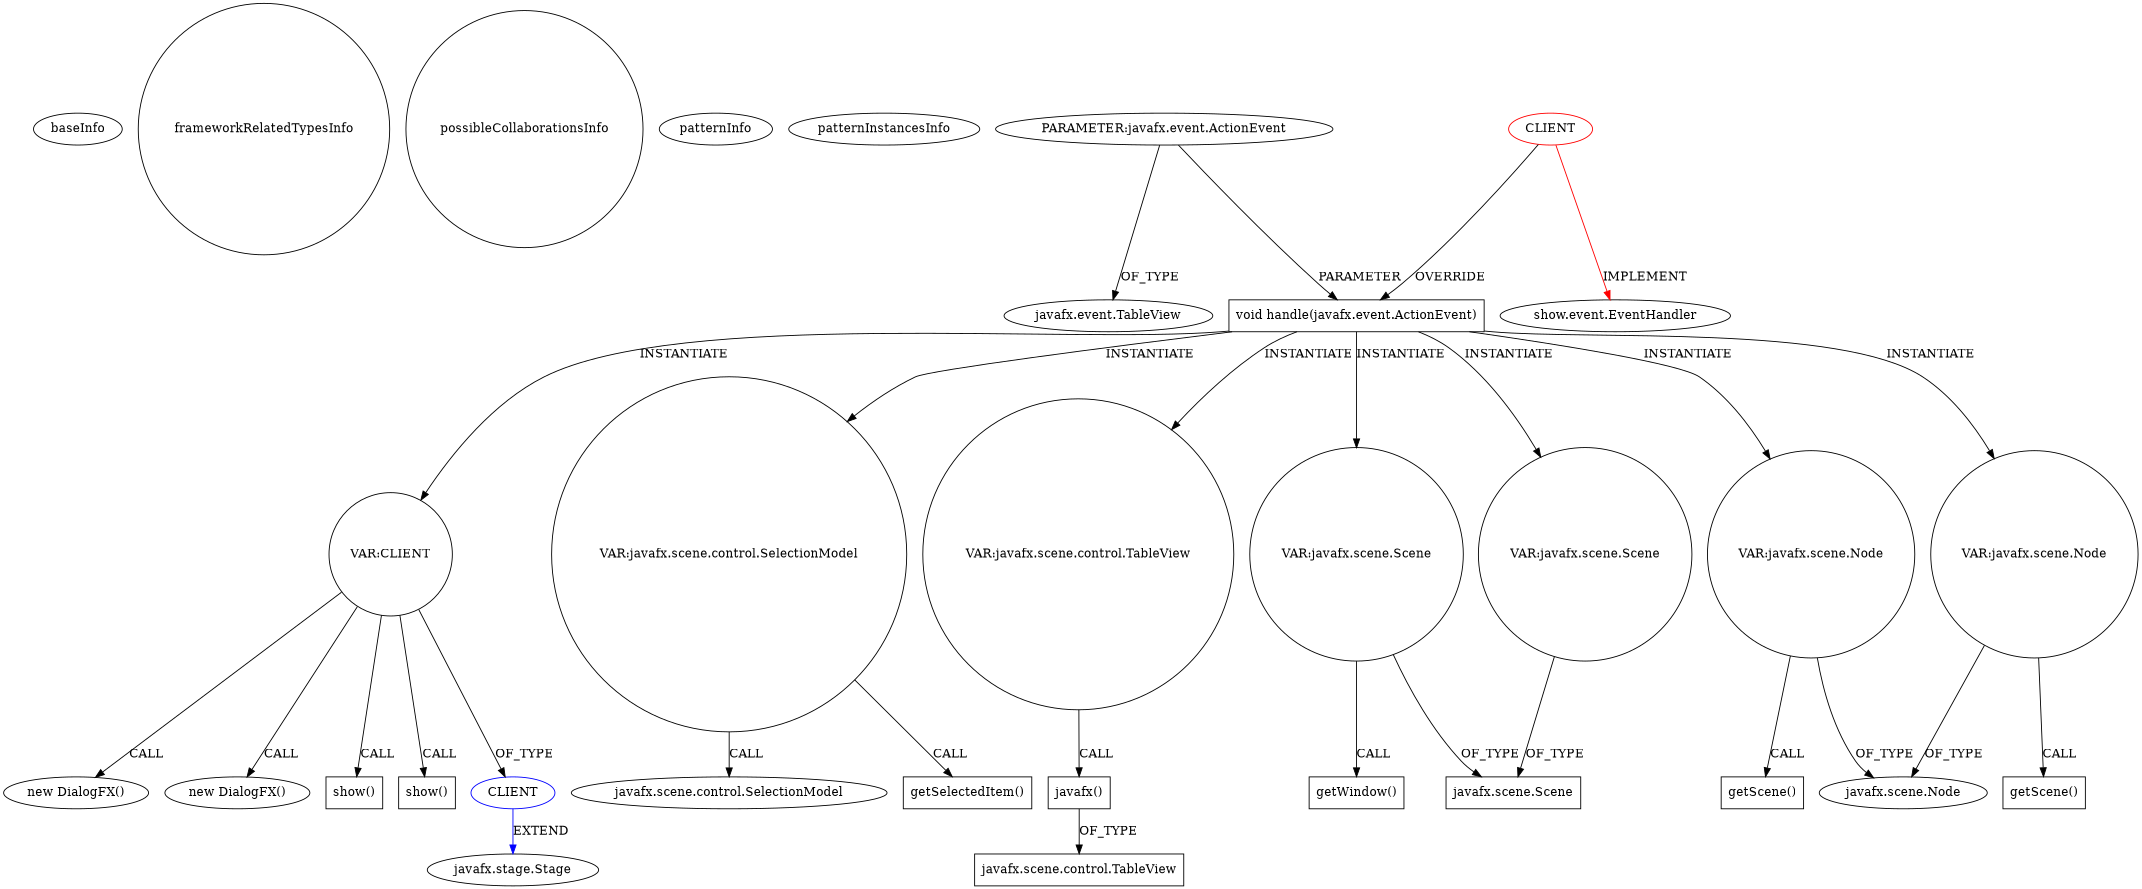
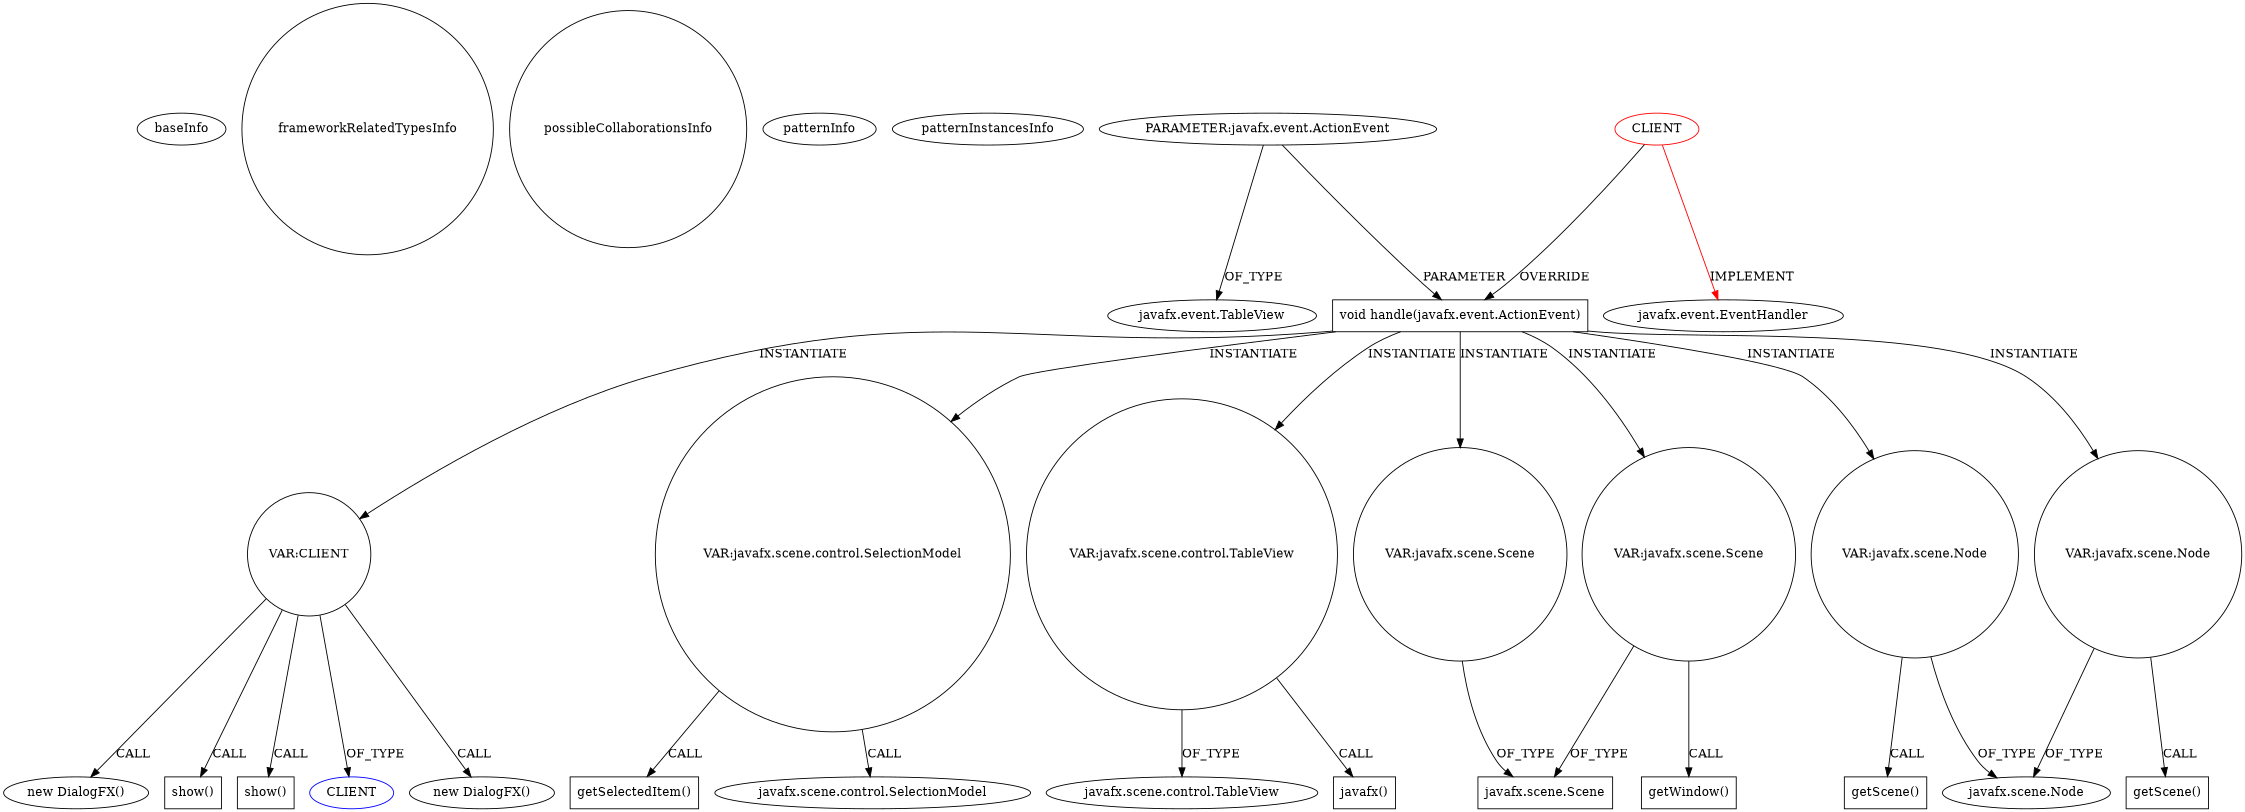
node "show.event.EventHandler": label "show.event.EventHandler" -> "javafx.event.EventHandler"
edge "javafx()" -> "javafx.scene.control.TableView": now "VAR:javafx.scene.control.TableView" -> "javafx.scene.control.TableView"
node "javafx.stage.Stage": removed
node "javafx.scene.control.TableView": shape box -> ellipse
